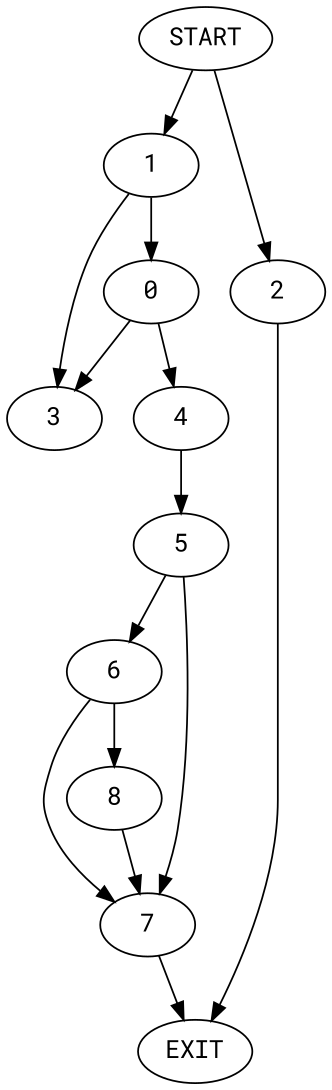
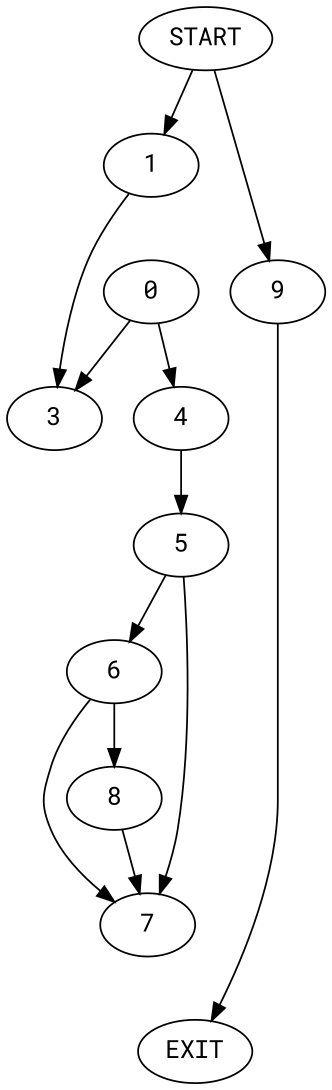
edge "1" -> "0": removed
node "2": label "2" -> "9"
edge "7" -> "EXIT": removed
